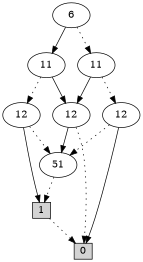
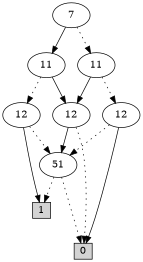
node "6": label "6" -> "7"
edge "1" -> "0": now "51" -> "0"
